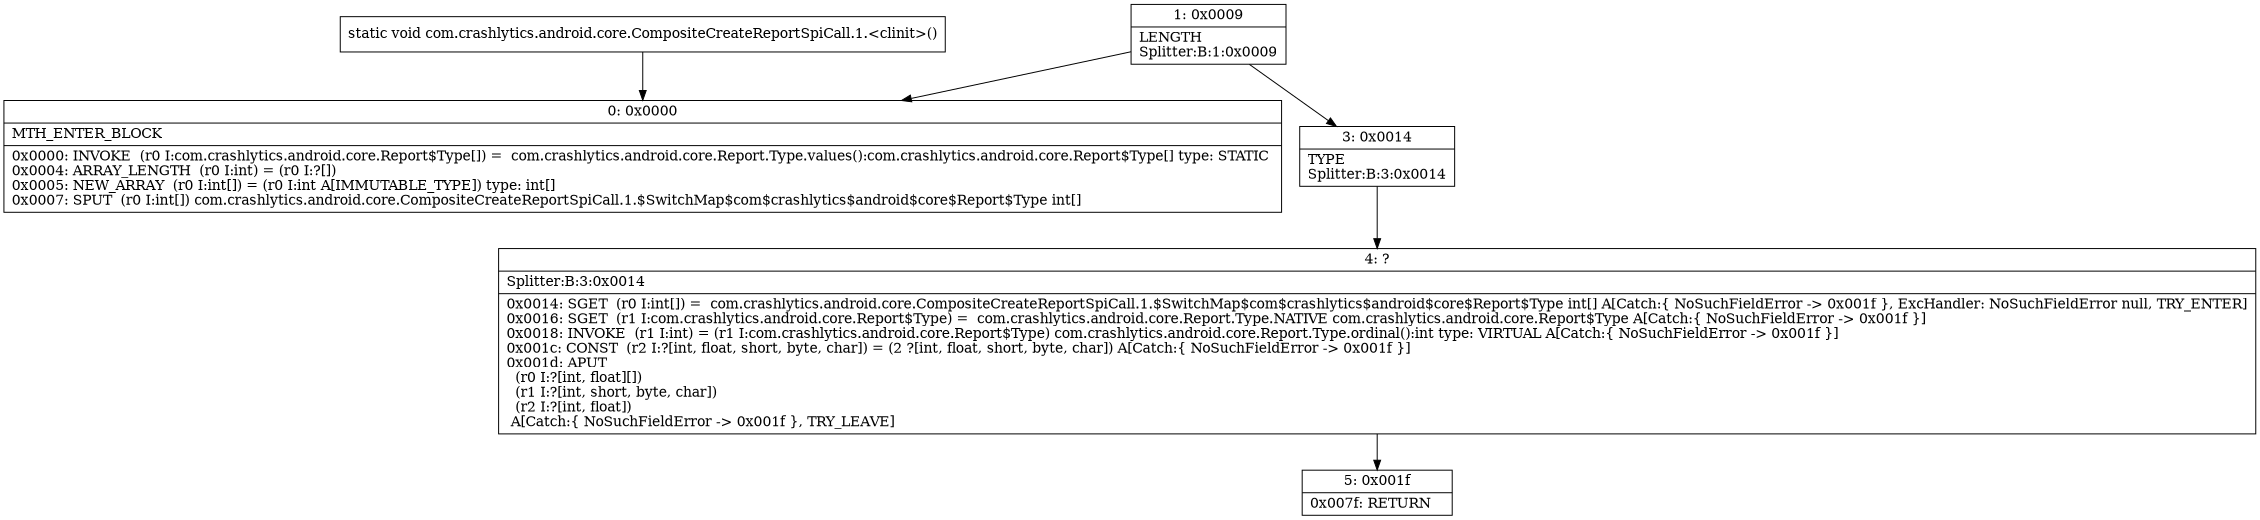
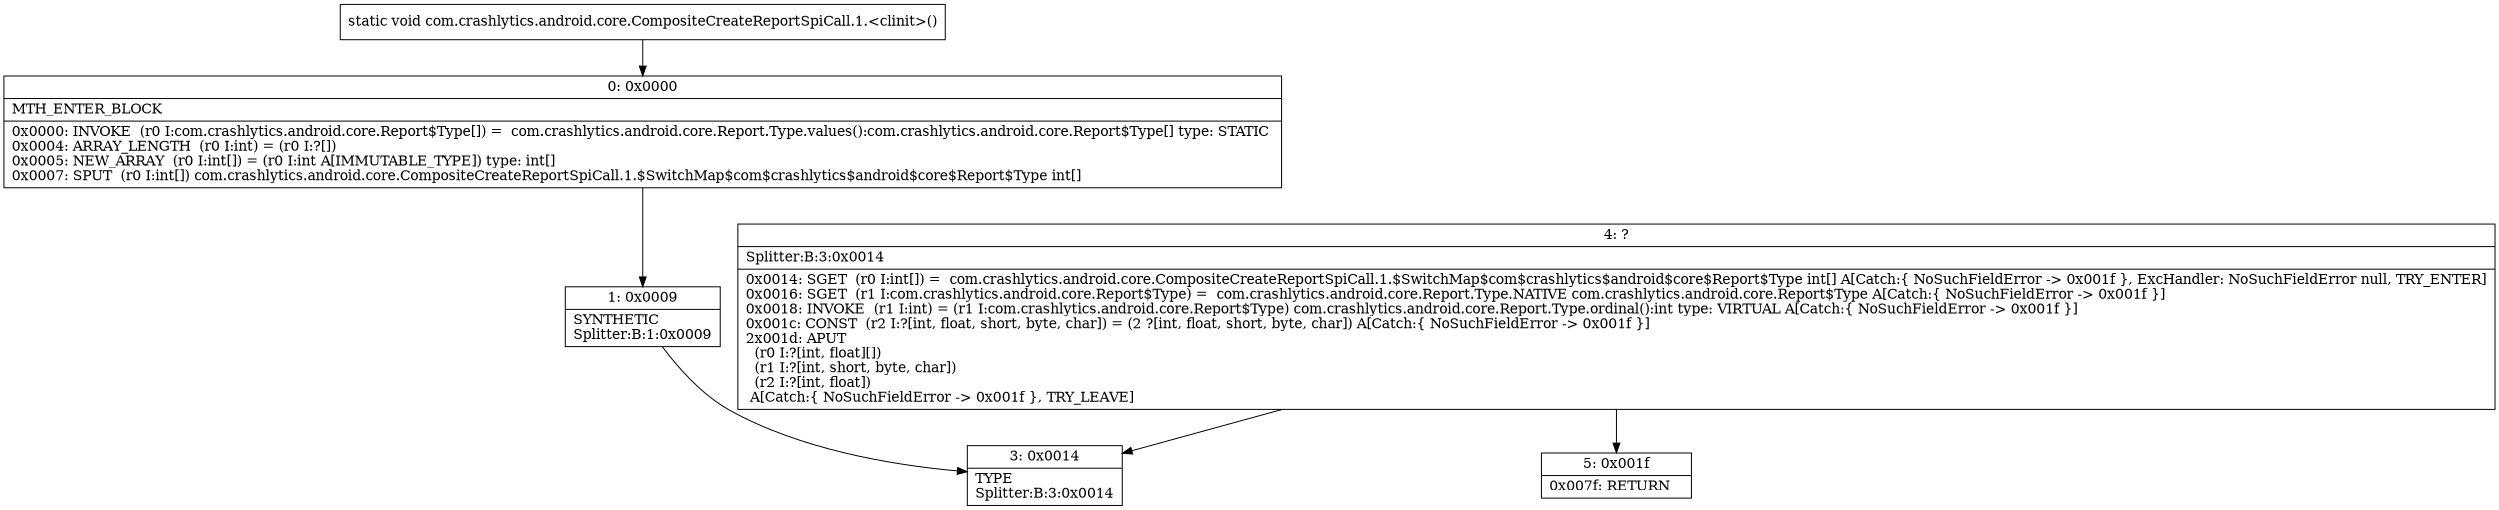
node "1: 0x0009": text "LENGTH" -> "SYNTHETIC"
edge "1: 0x0009" -> "0: 0x0000": reversed
edge "3: 0x0014" -> "4: ?": reversed
node "4: ?": text "0x001d: APUT" -> "2x001d: APUT"
